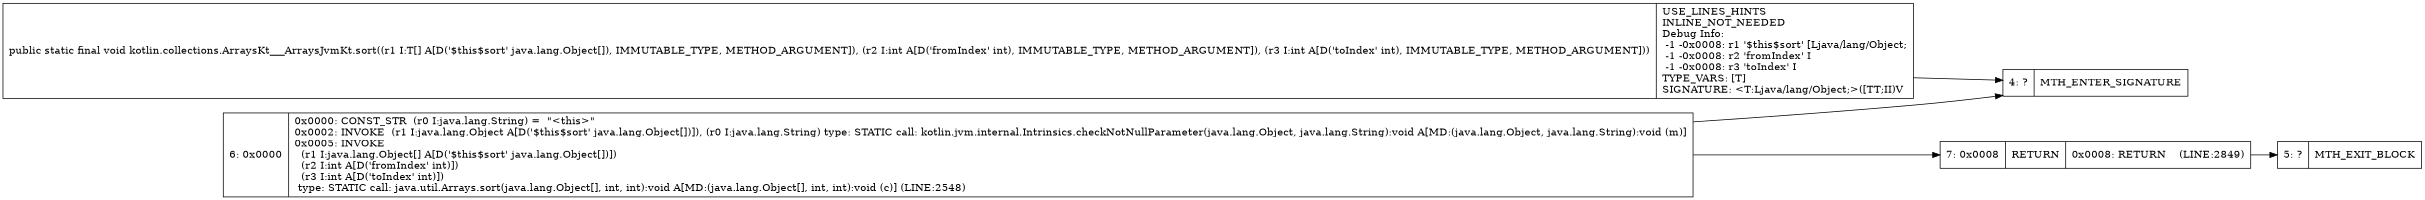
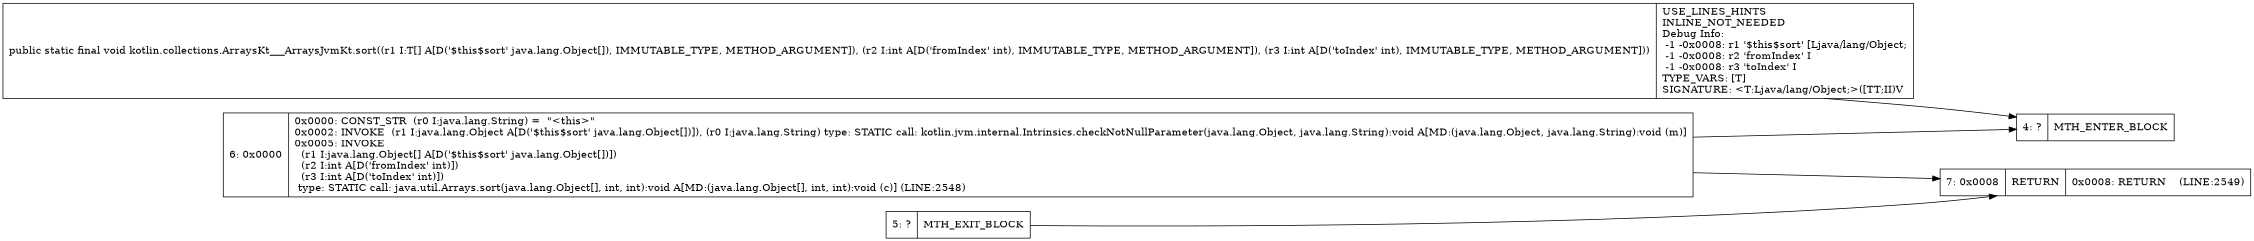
node "4: ?": text "MTH_ENTER_SIGNATURE" -> "MTH_ENTER_BLOCK"
node "7: 0x0008": text "0x0008: RETURN    (LINE:2849)" -> "0x0008: RETURN    (LINE:2549)"
edge "7: 0x0008" -> "5: ?": reversed
